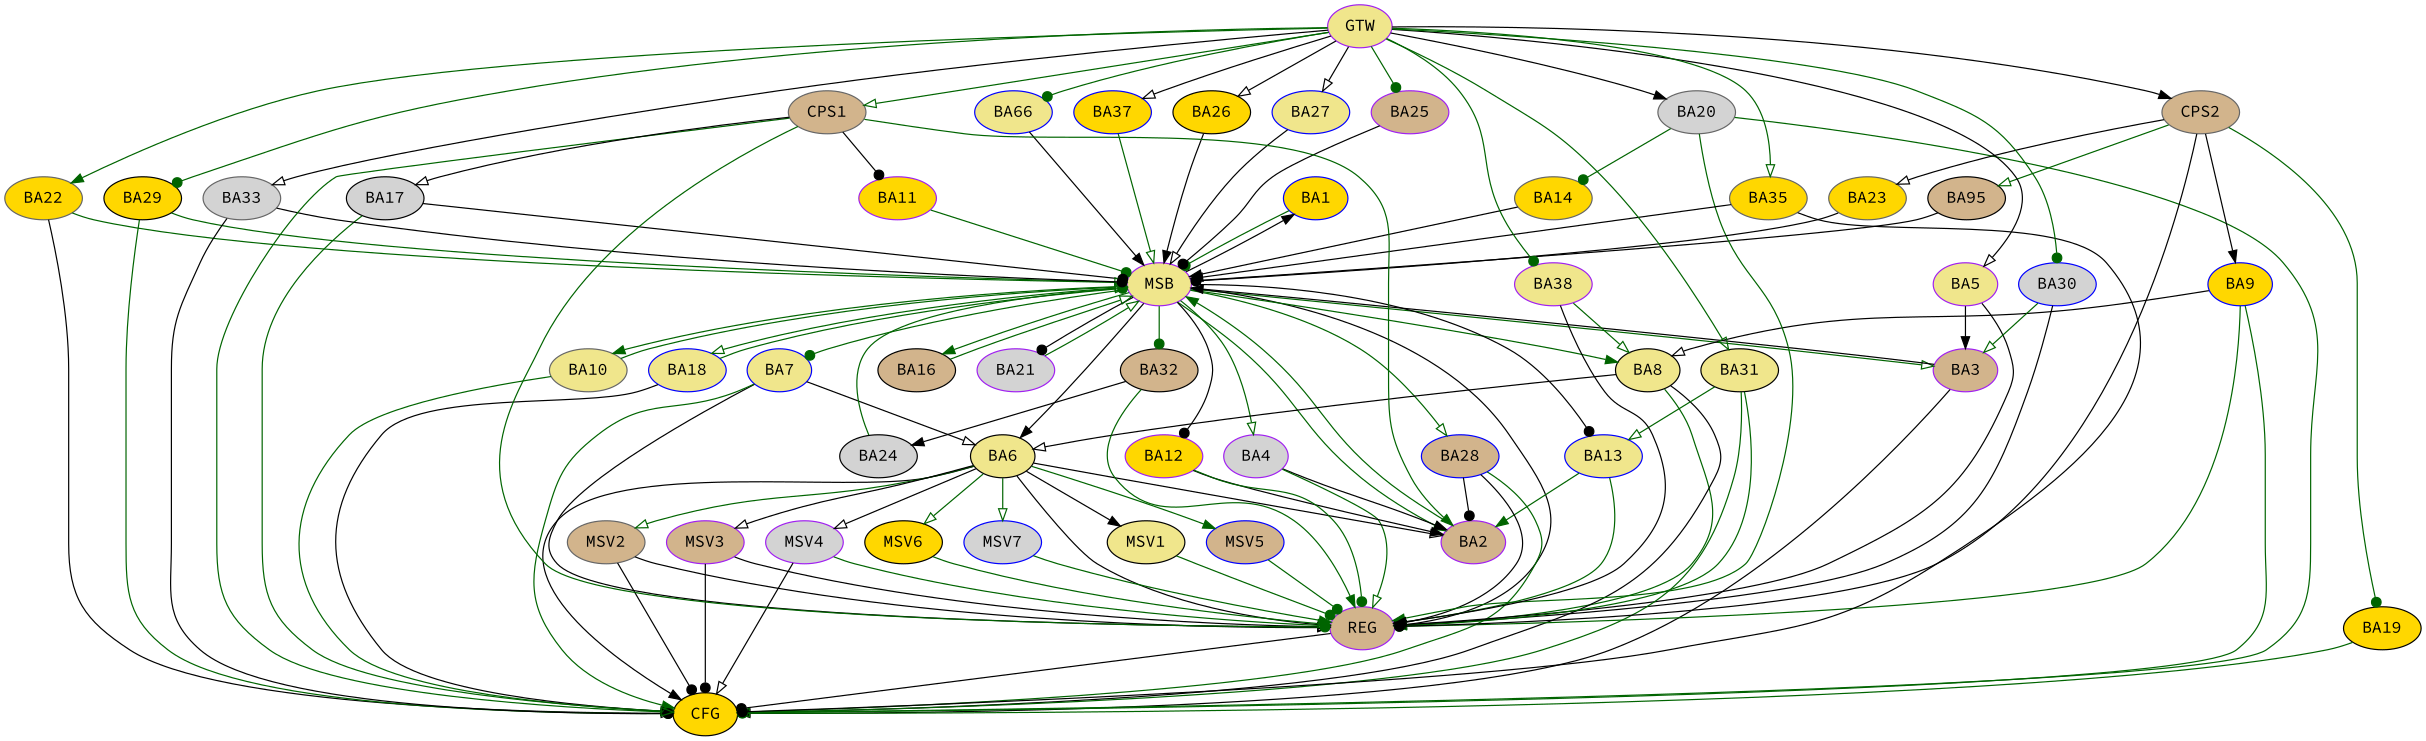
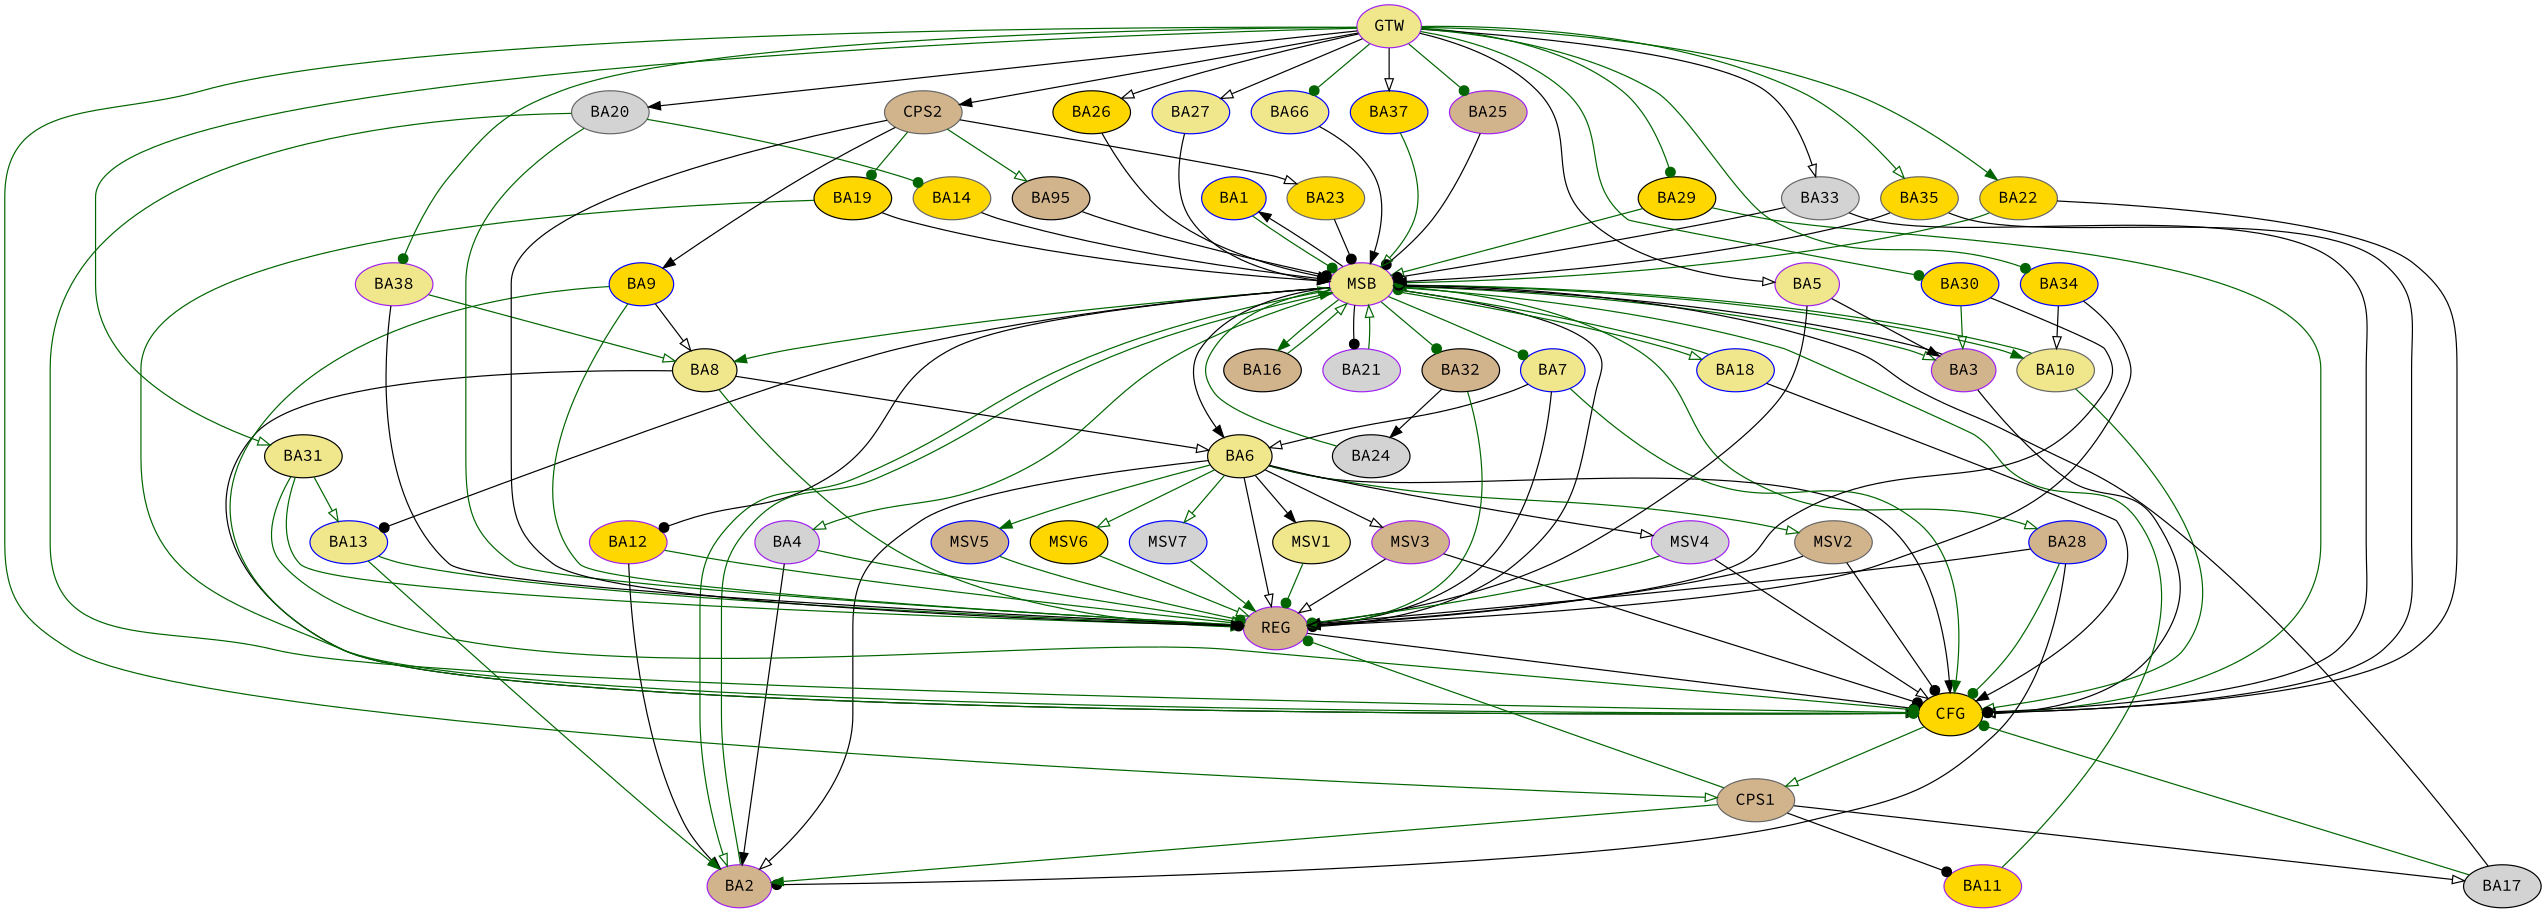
edge "BA19" -> "MSB": added
node "BA30": fillcolor lightgrey -> gold
node "BA34": added
edge "CPS1" -> "CFG": reversed
